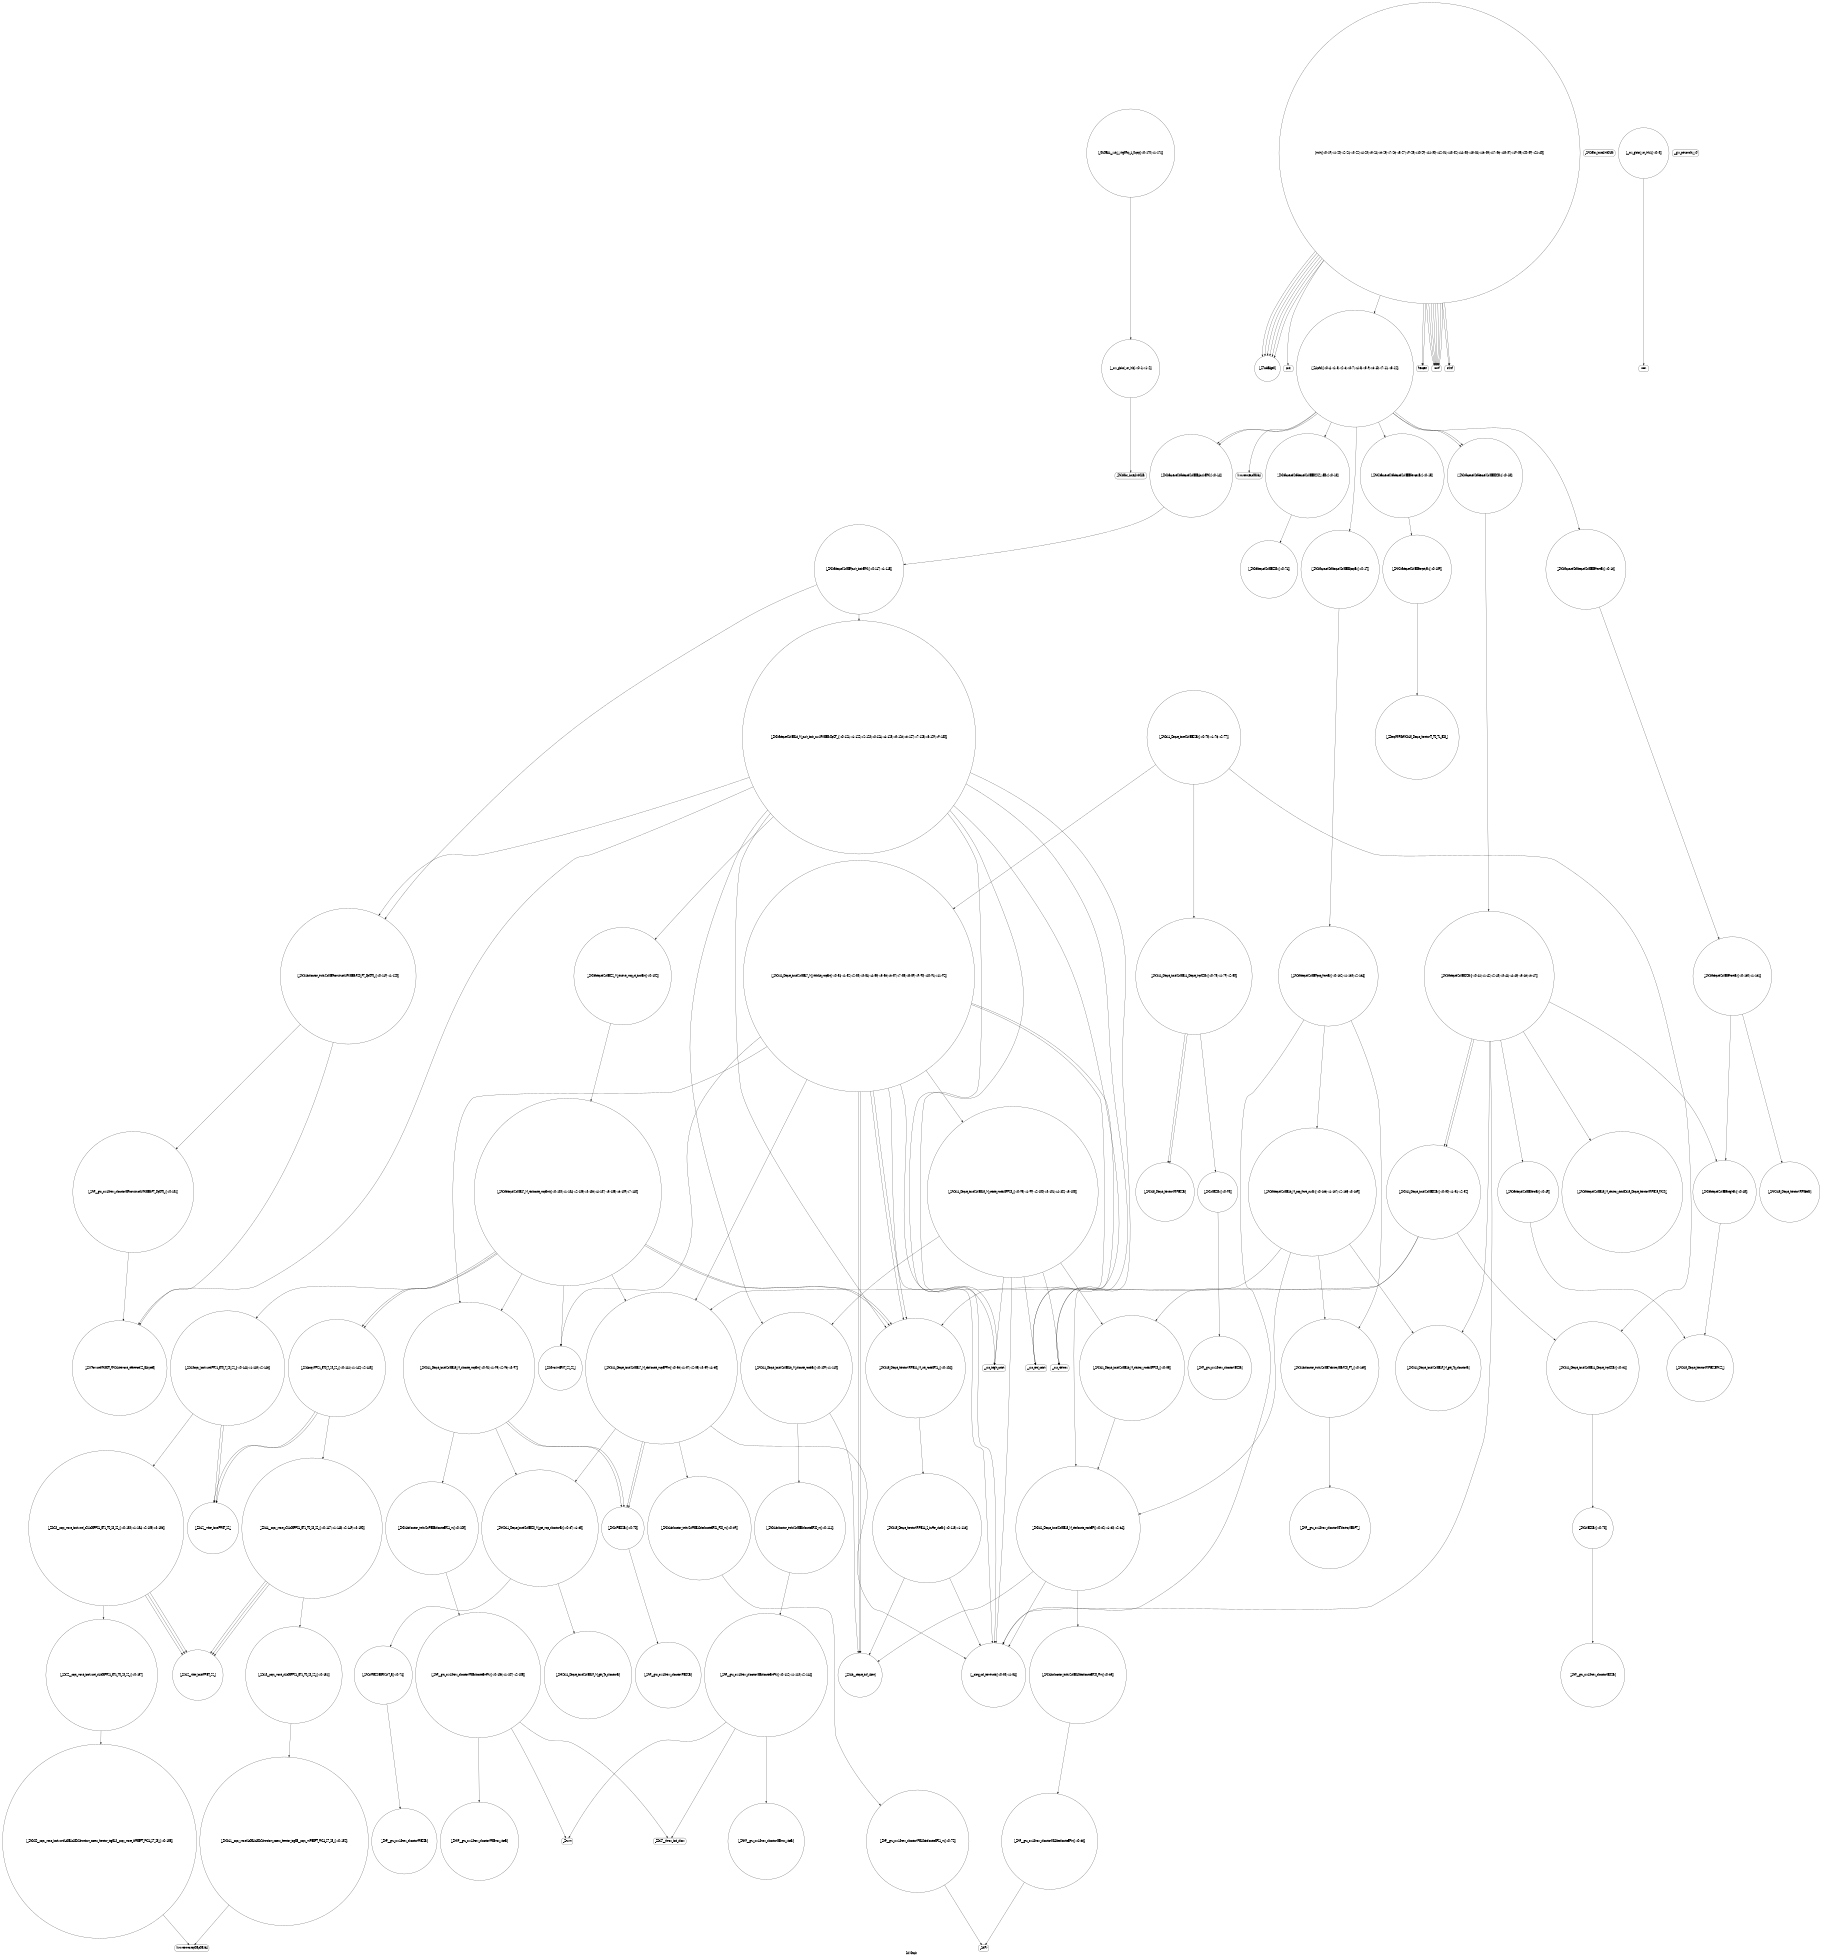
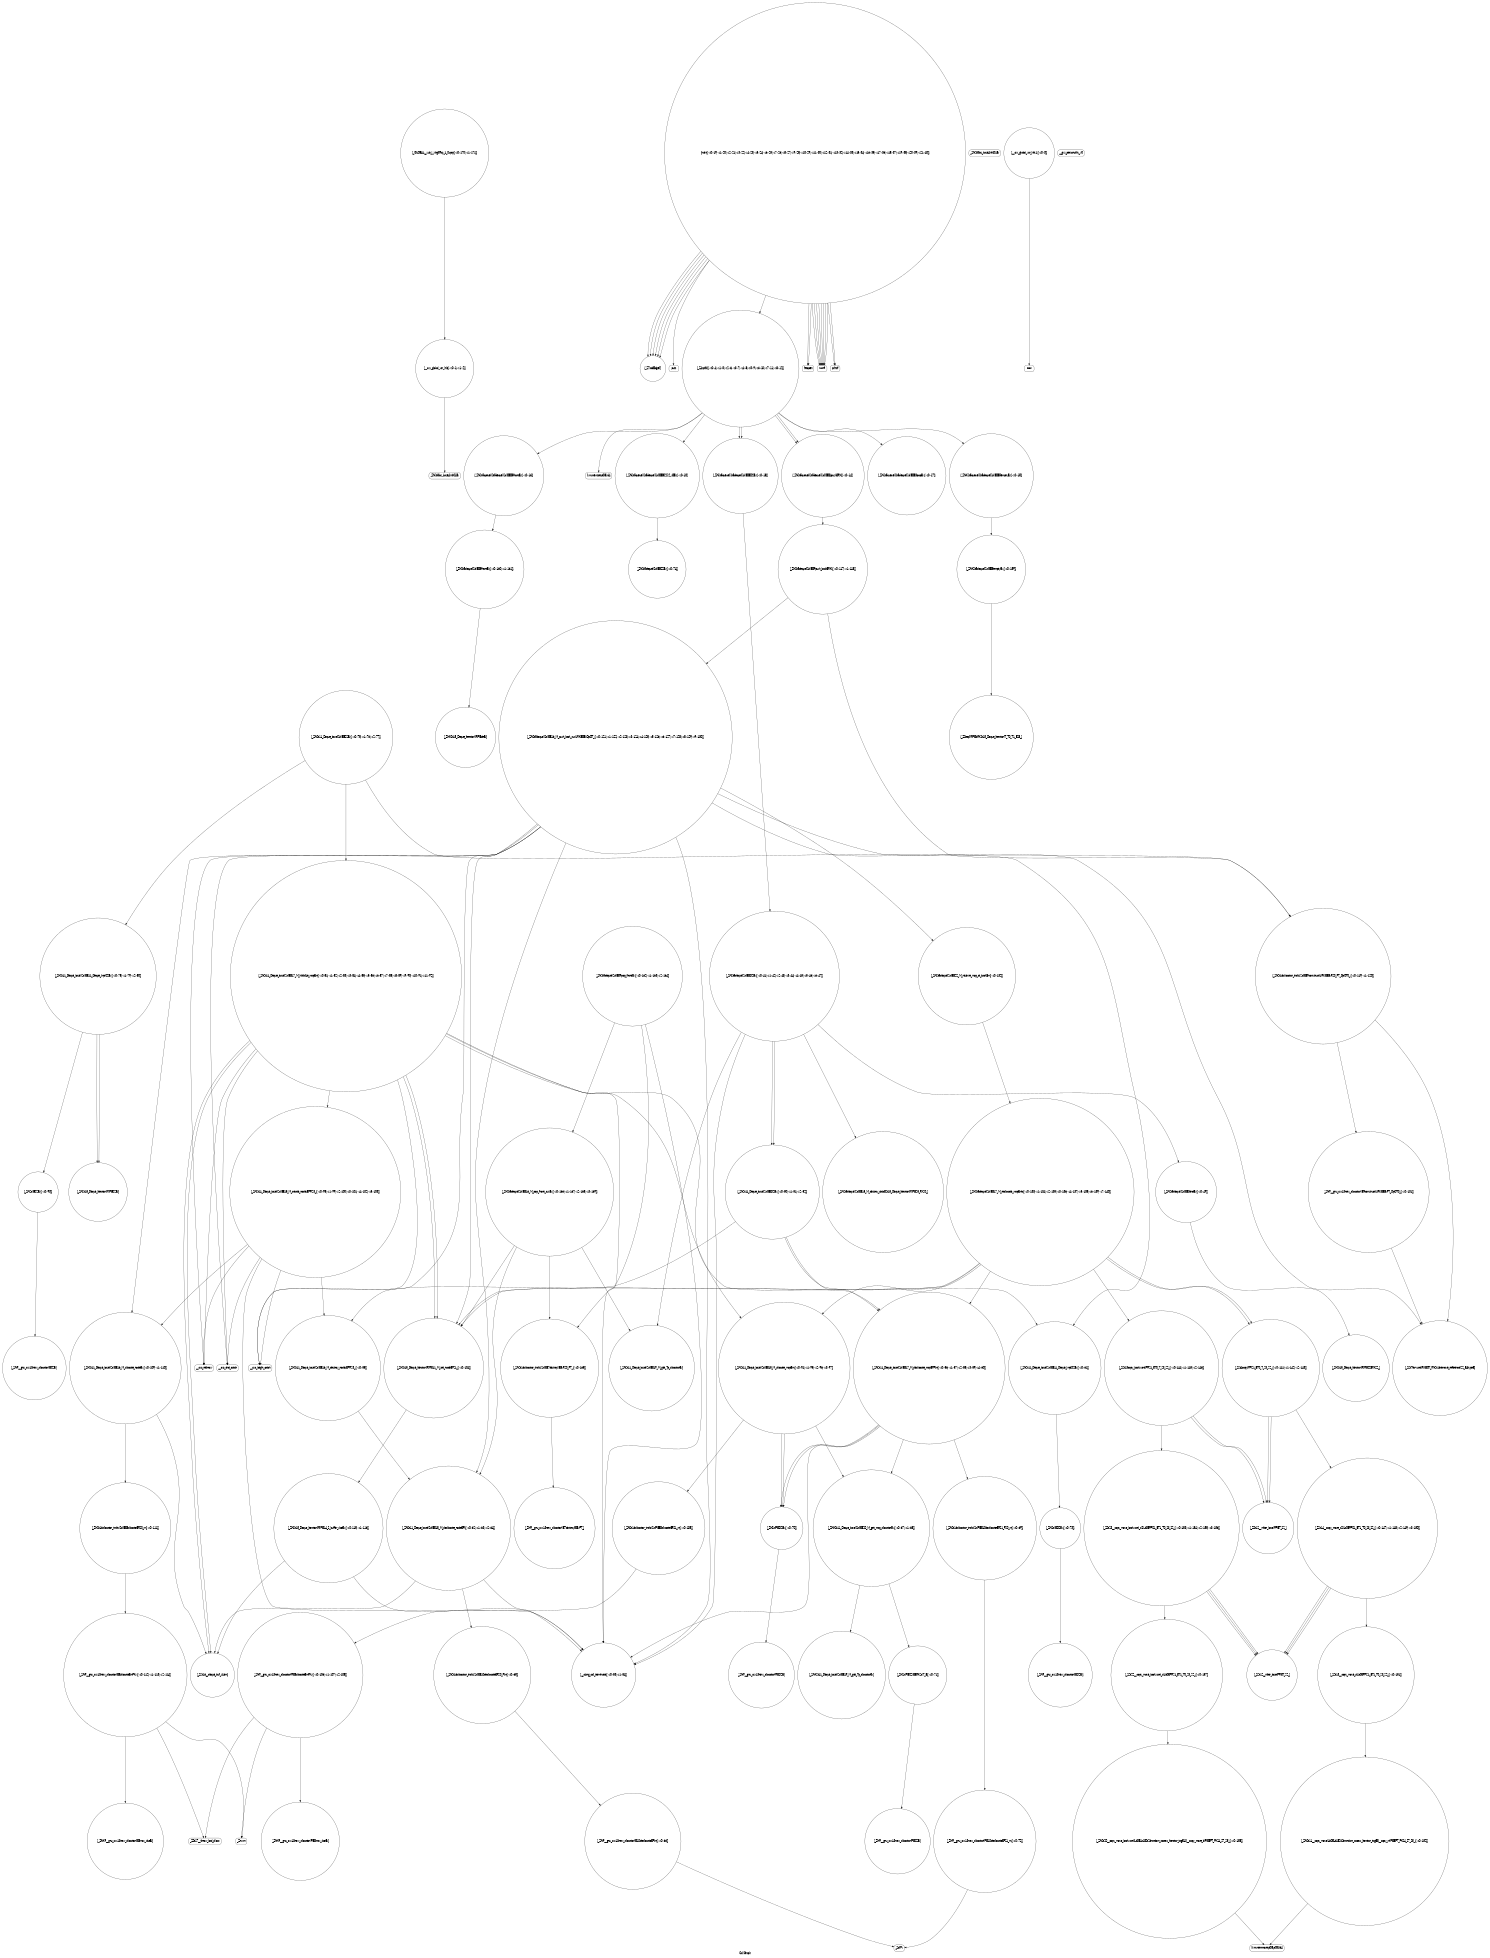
edge "{_ZNSt5queueIiSt5dequeIiSaIiEEE3popEv|{<s0>17}}" -> "{_ZNSt5dequeIiSaIiEE9pop_frontEv|{<s0>162|<s1>163|<s2>164}}": removed
node "{_ZNSt5dequeIiSaIiEE5beginEv|{<s0>48}}": removed
node "{_ZSt3maxImERKT_S2_S2_}": removed
